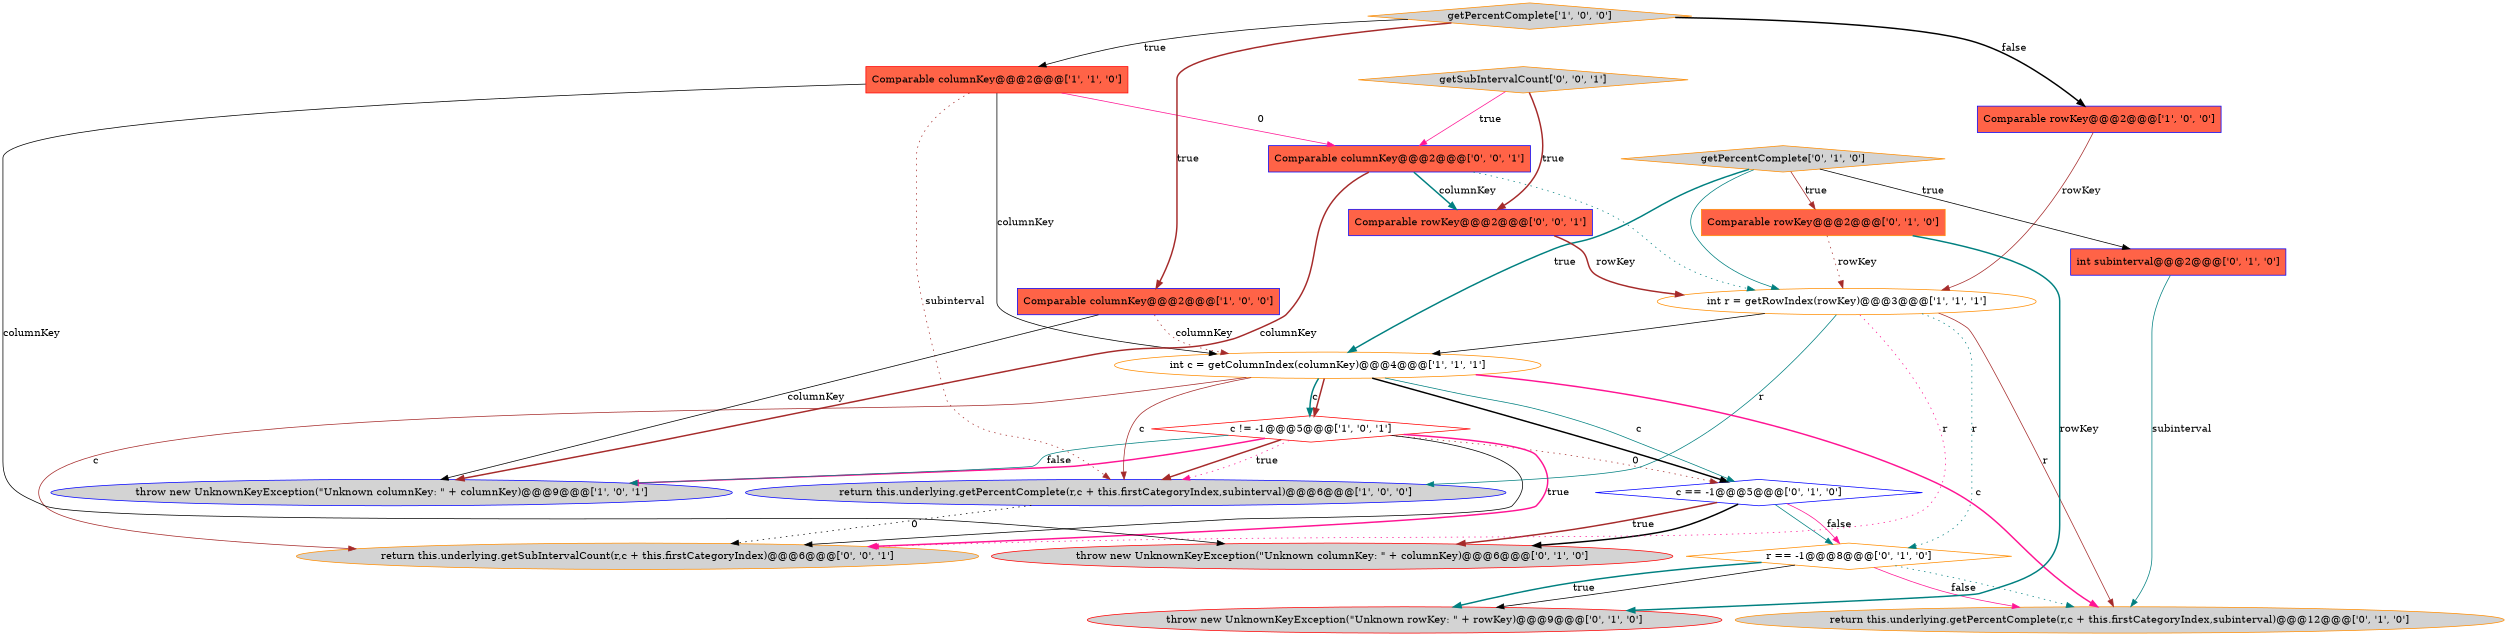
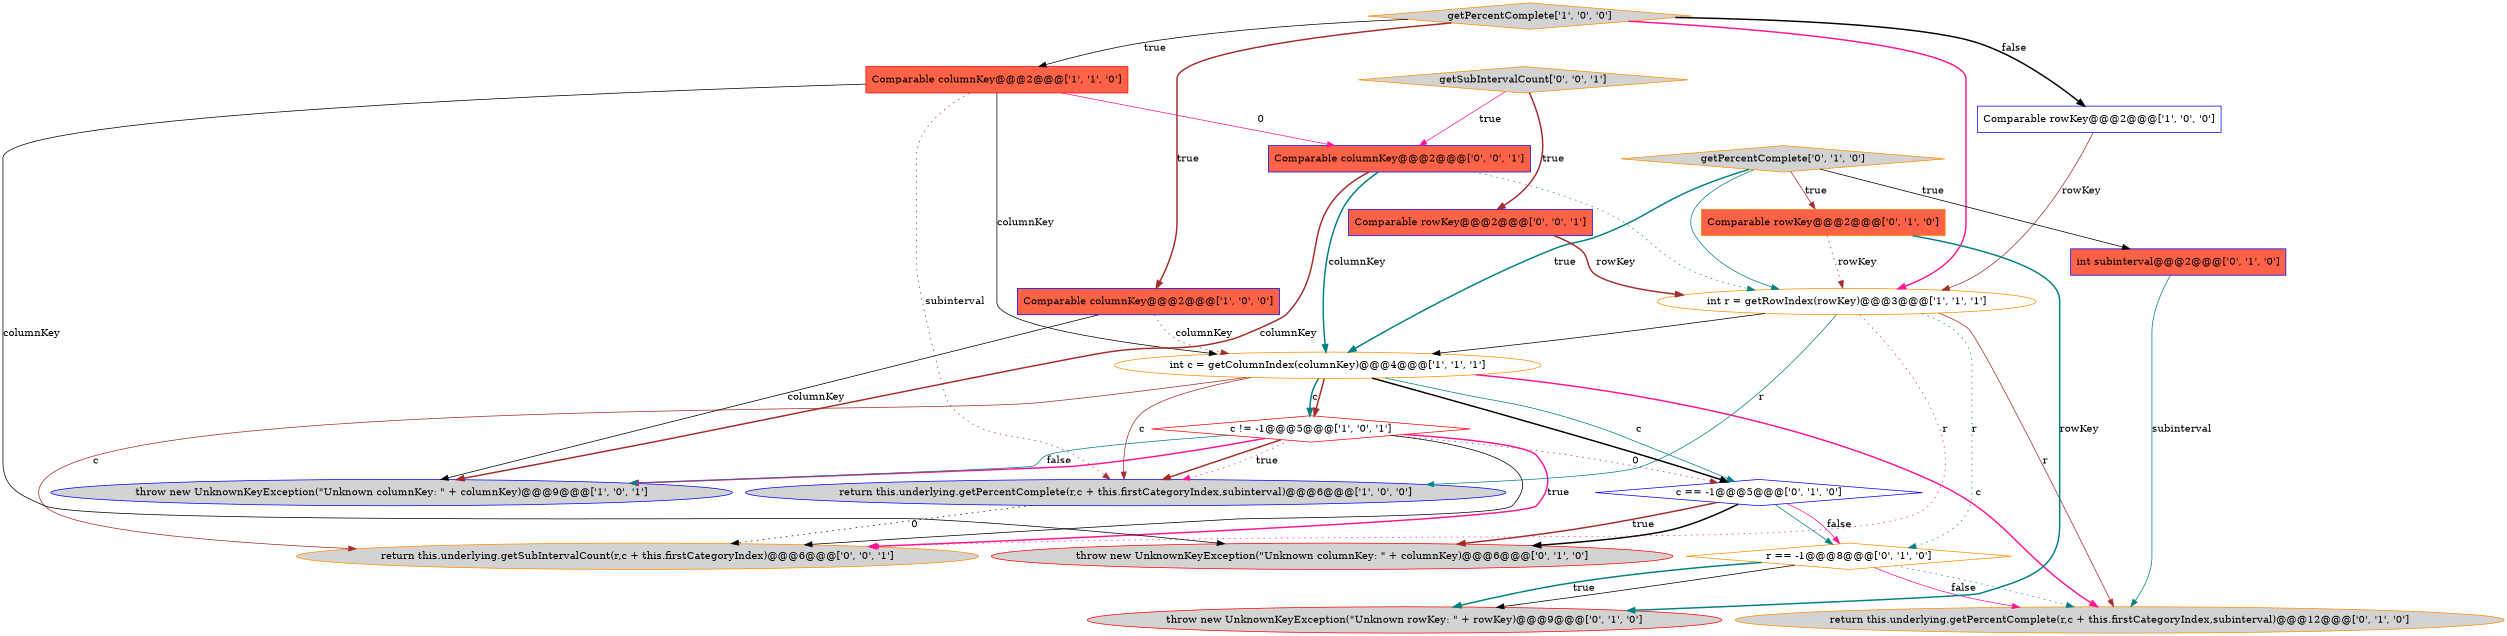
edge "getPercentComplete['1', '0', '0']" -> "int r = getRowIndex(rowKey)@@@3@@@['1', '1', '1']": added
node "Comparable rowKey@@@2@@@['1', '0', '0']": fillcolor tomato -> white
edge "Comparable columnKey@@@2@@@['0', '0', '1']" -> "Comparable rowKey@@@2@@@['0', '0', '1']": now "Comparable columnKey@@@2@@@['0', '0', '1']" -> "int c = getColumnIndex(columnKey)@@@4@@@['1', '1', '1']"
